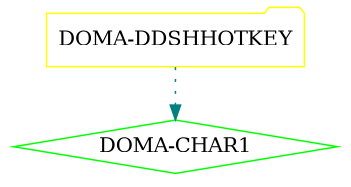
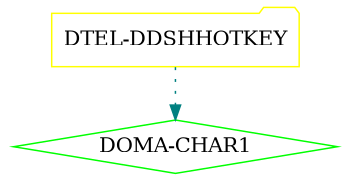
node "DOMA-DDSHHOTKEY": label "DOMA-DDSHHOTKEY" -> "DTEL-DDSHHOTKEY"
